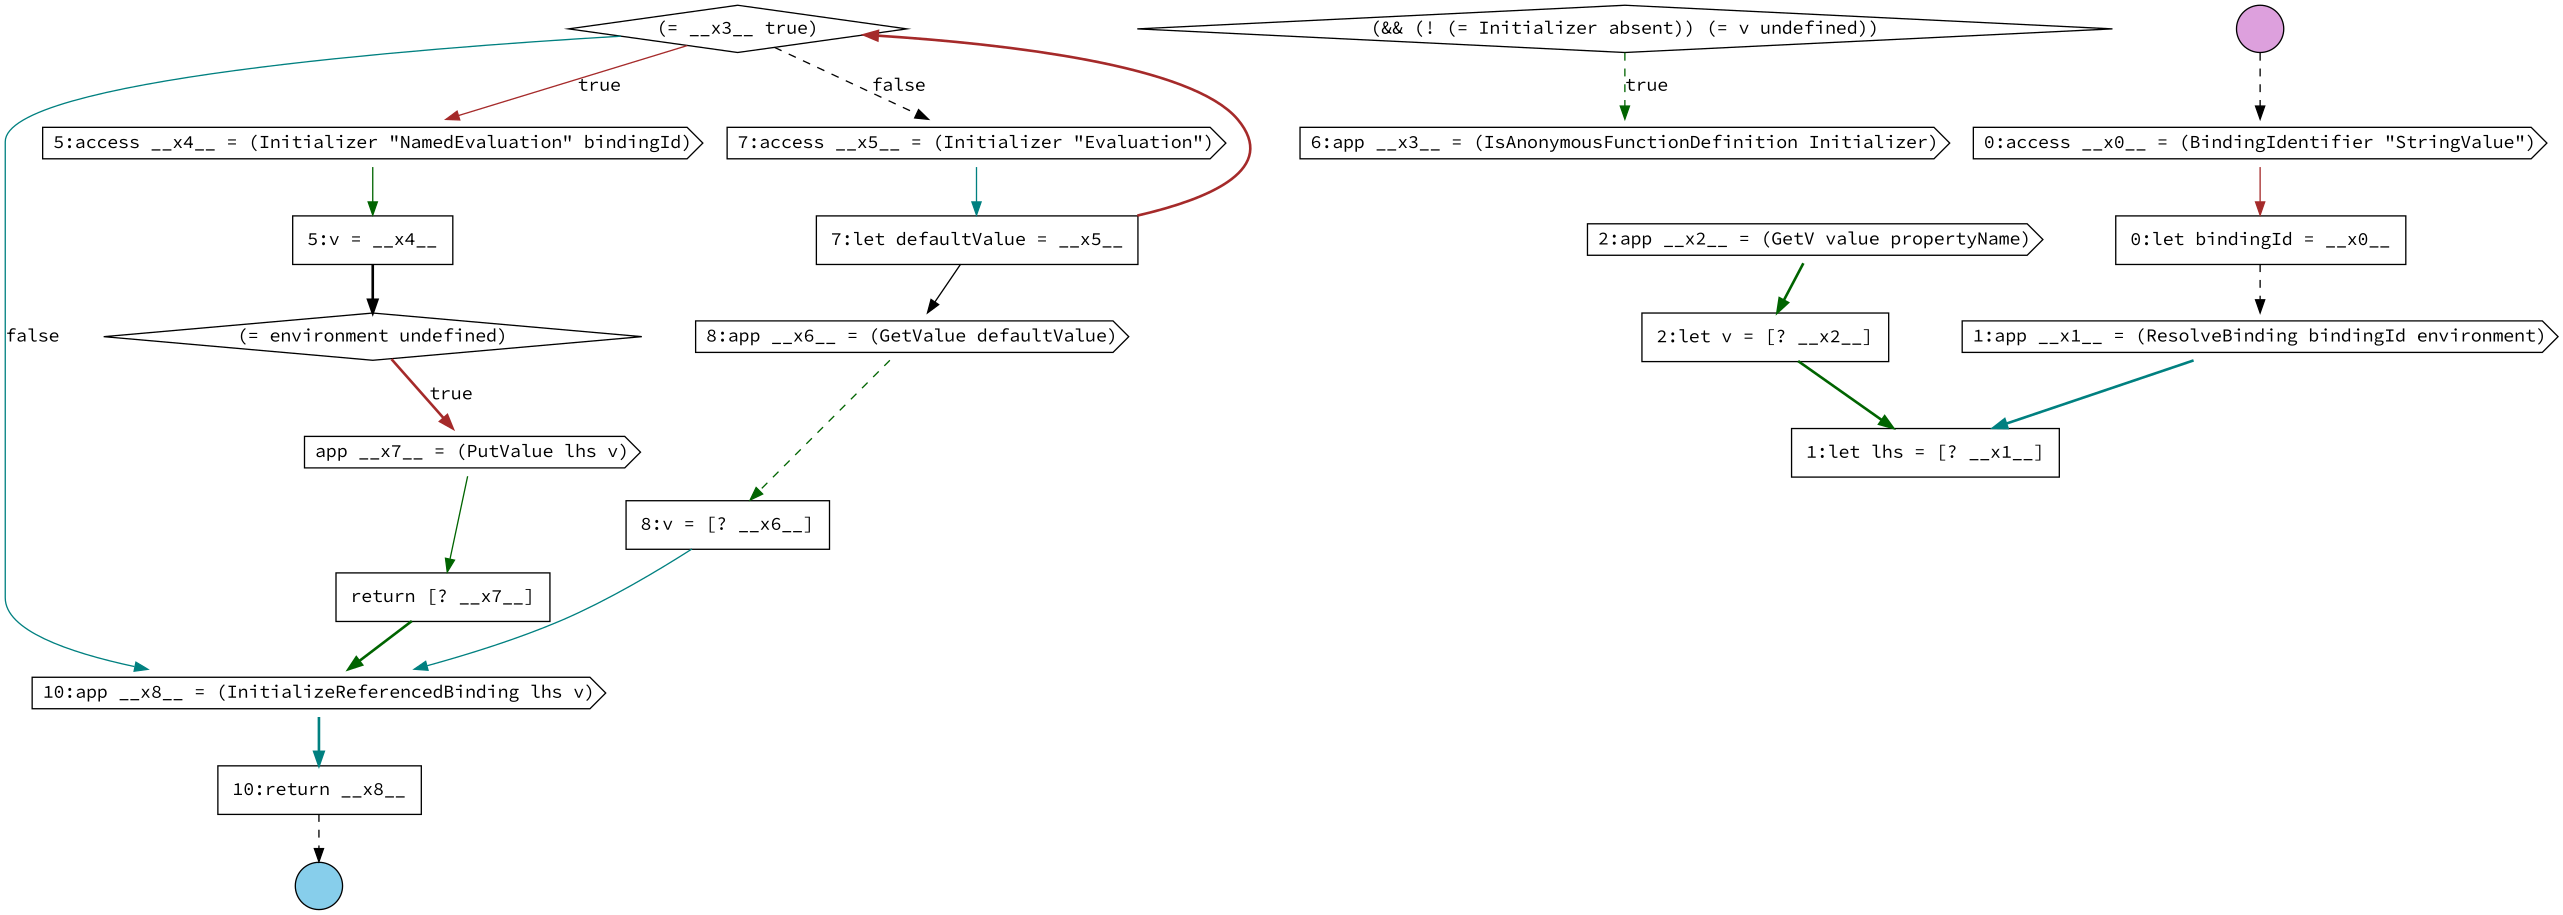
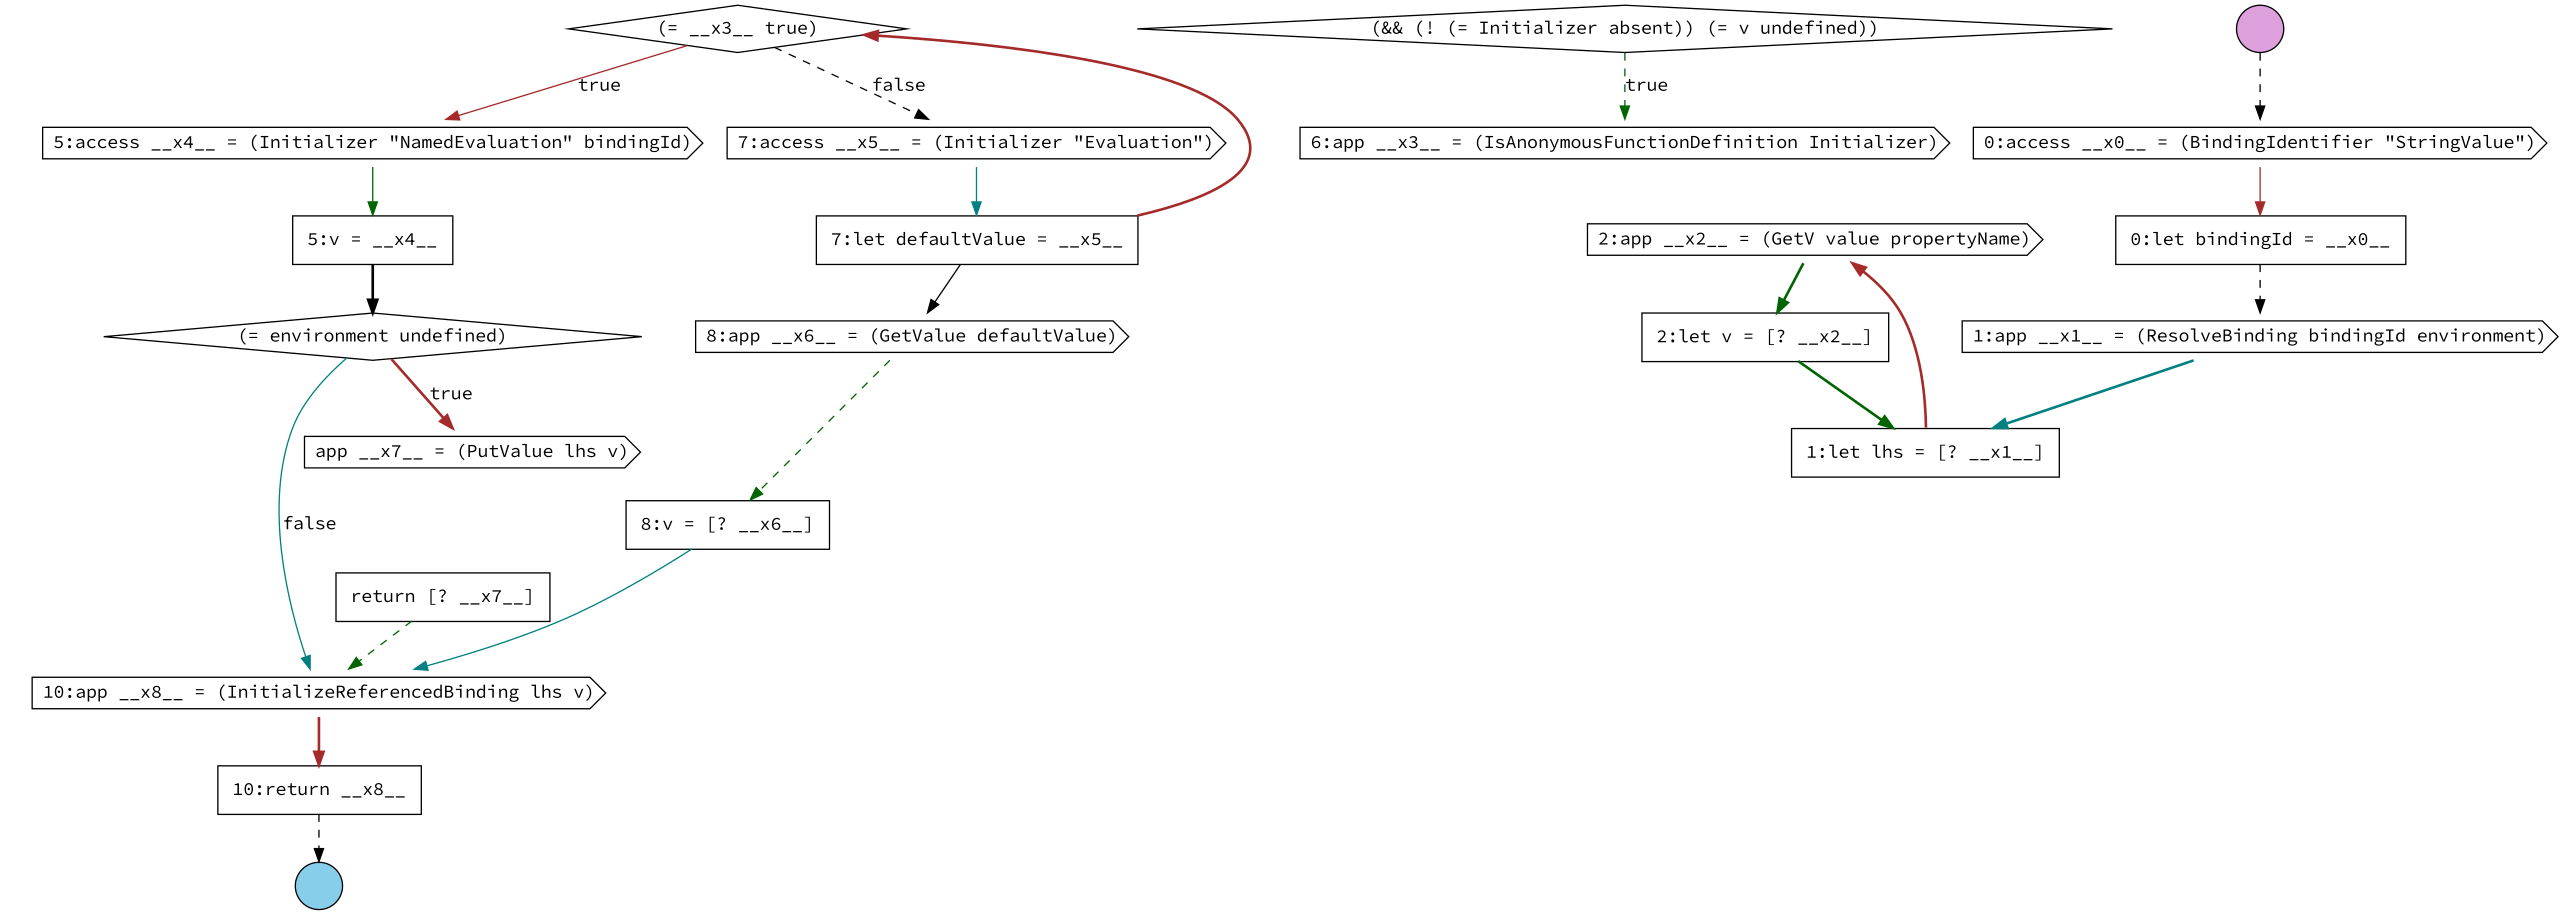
edge "(= __x3__ true)" -> "10:app __x8__ = (InitializeReferencedBinding lhs v)": now "(= environment undefined)" -> "10:app __x8__ = (InitializeReferencedBinding lhs v)"
edge "1:let lhs = [? __x1__]" -> "2:app __x2__ = (GetV value propertyName)": added
edge "app __x7__ = (PutValue lhs v)" -> "return [? __x7__]": removed
edge "return [? __x7__]" -> "10:app __x8__ = (InitializeReferencedBinding lhs v)": style bold -> dashed
edge "10:app __x8__ = (InitializeReferencedBinding lhs v)" -> "10:return __x8__": color teal -> brown
